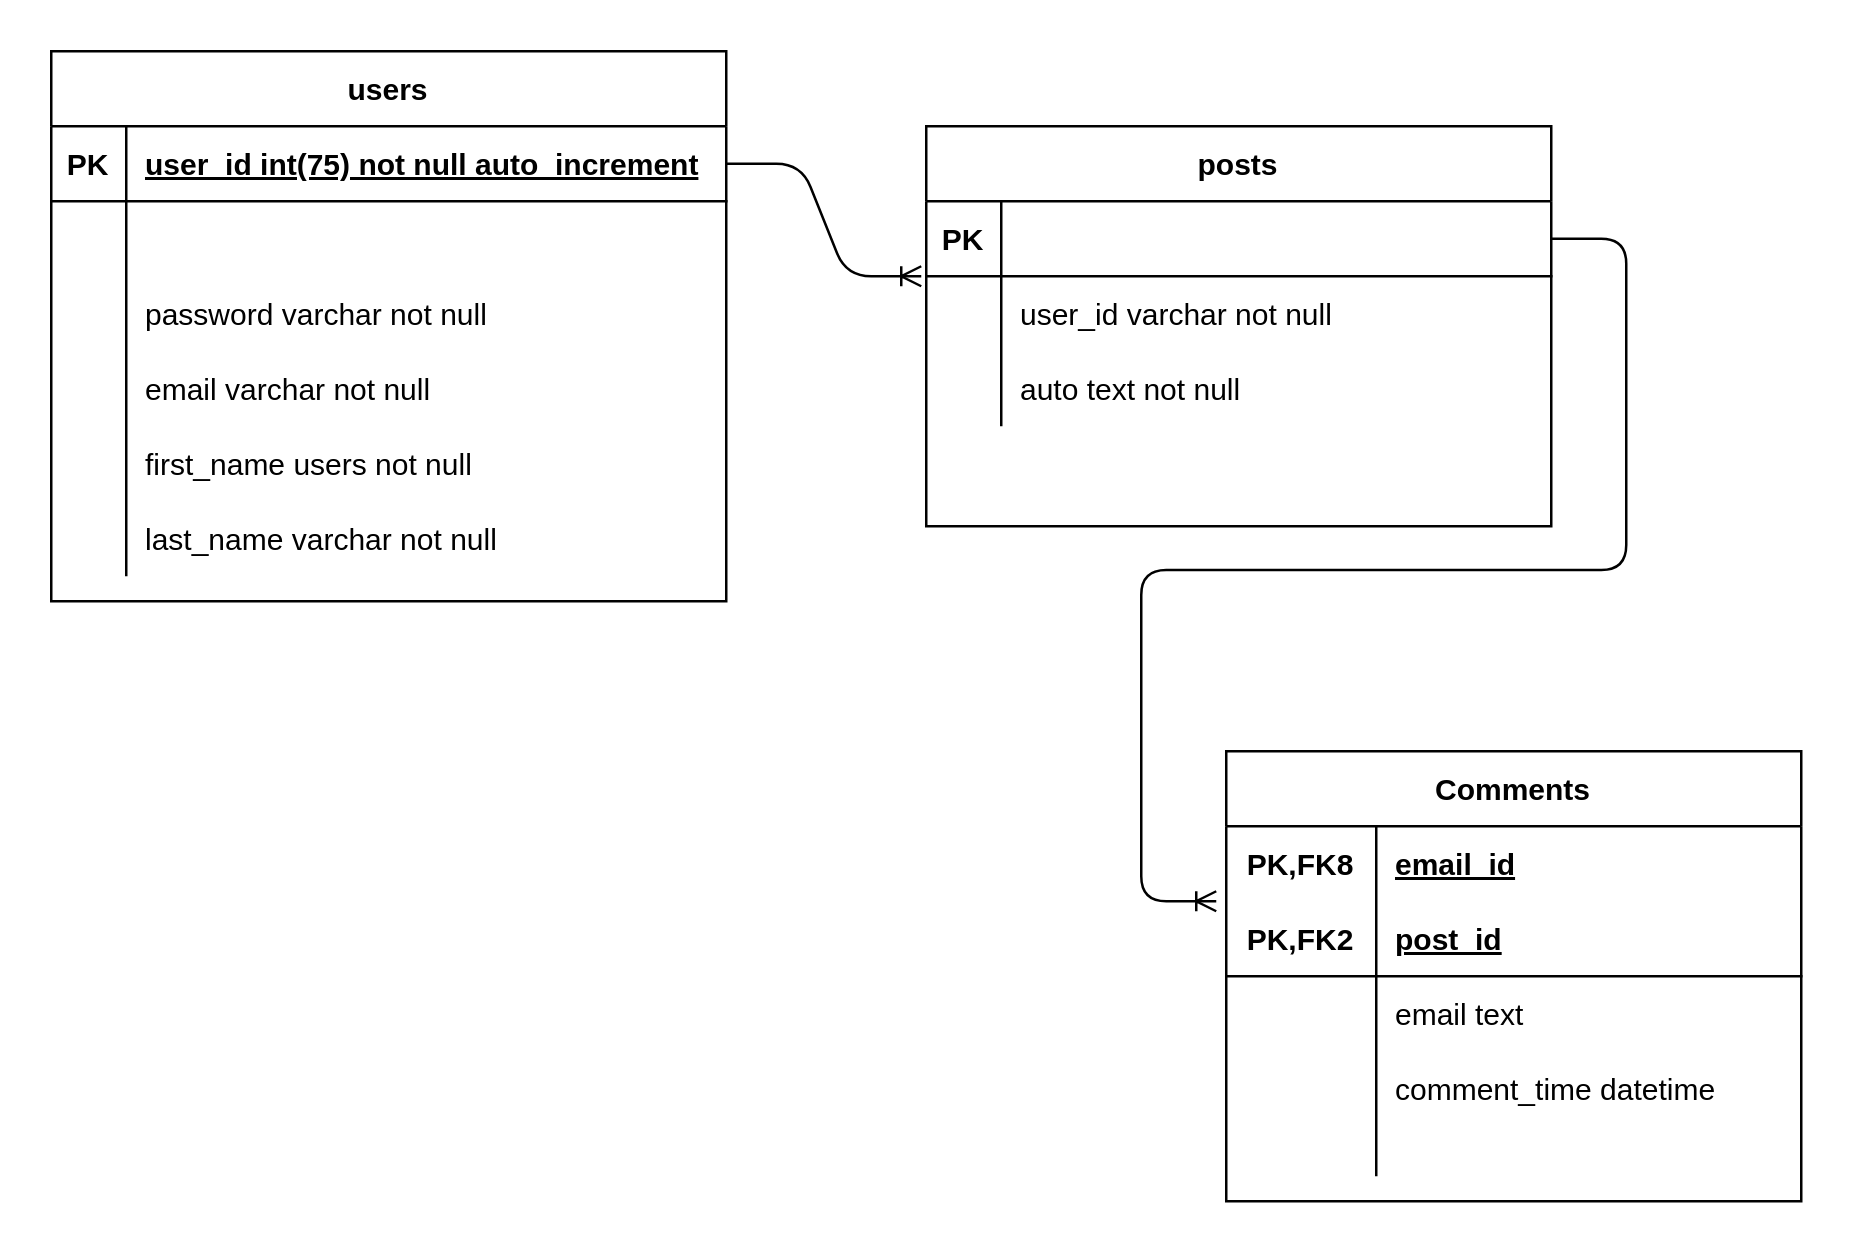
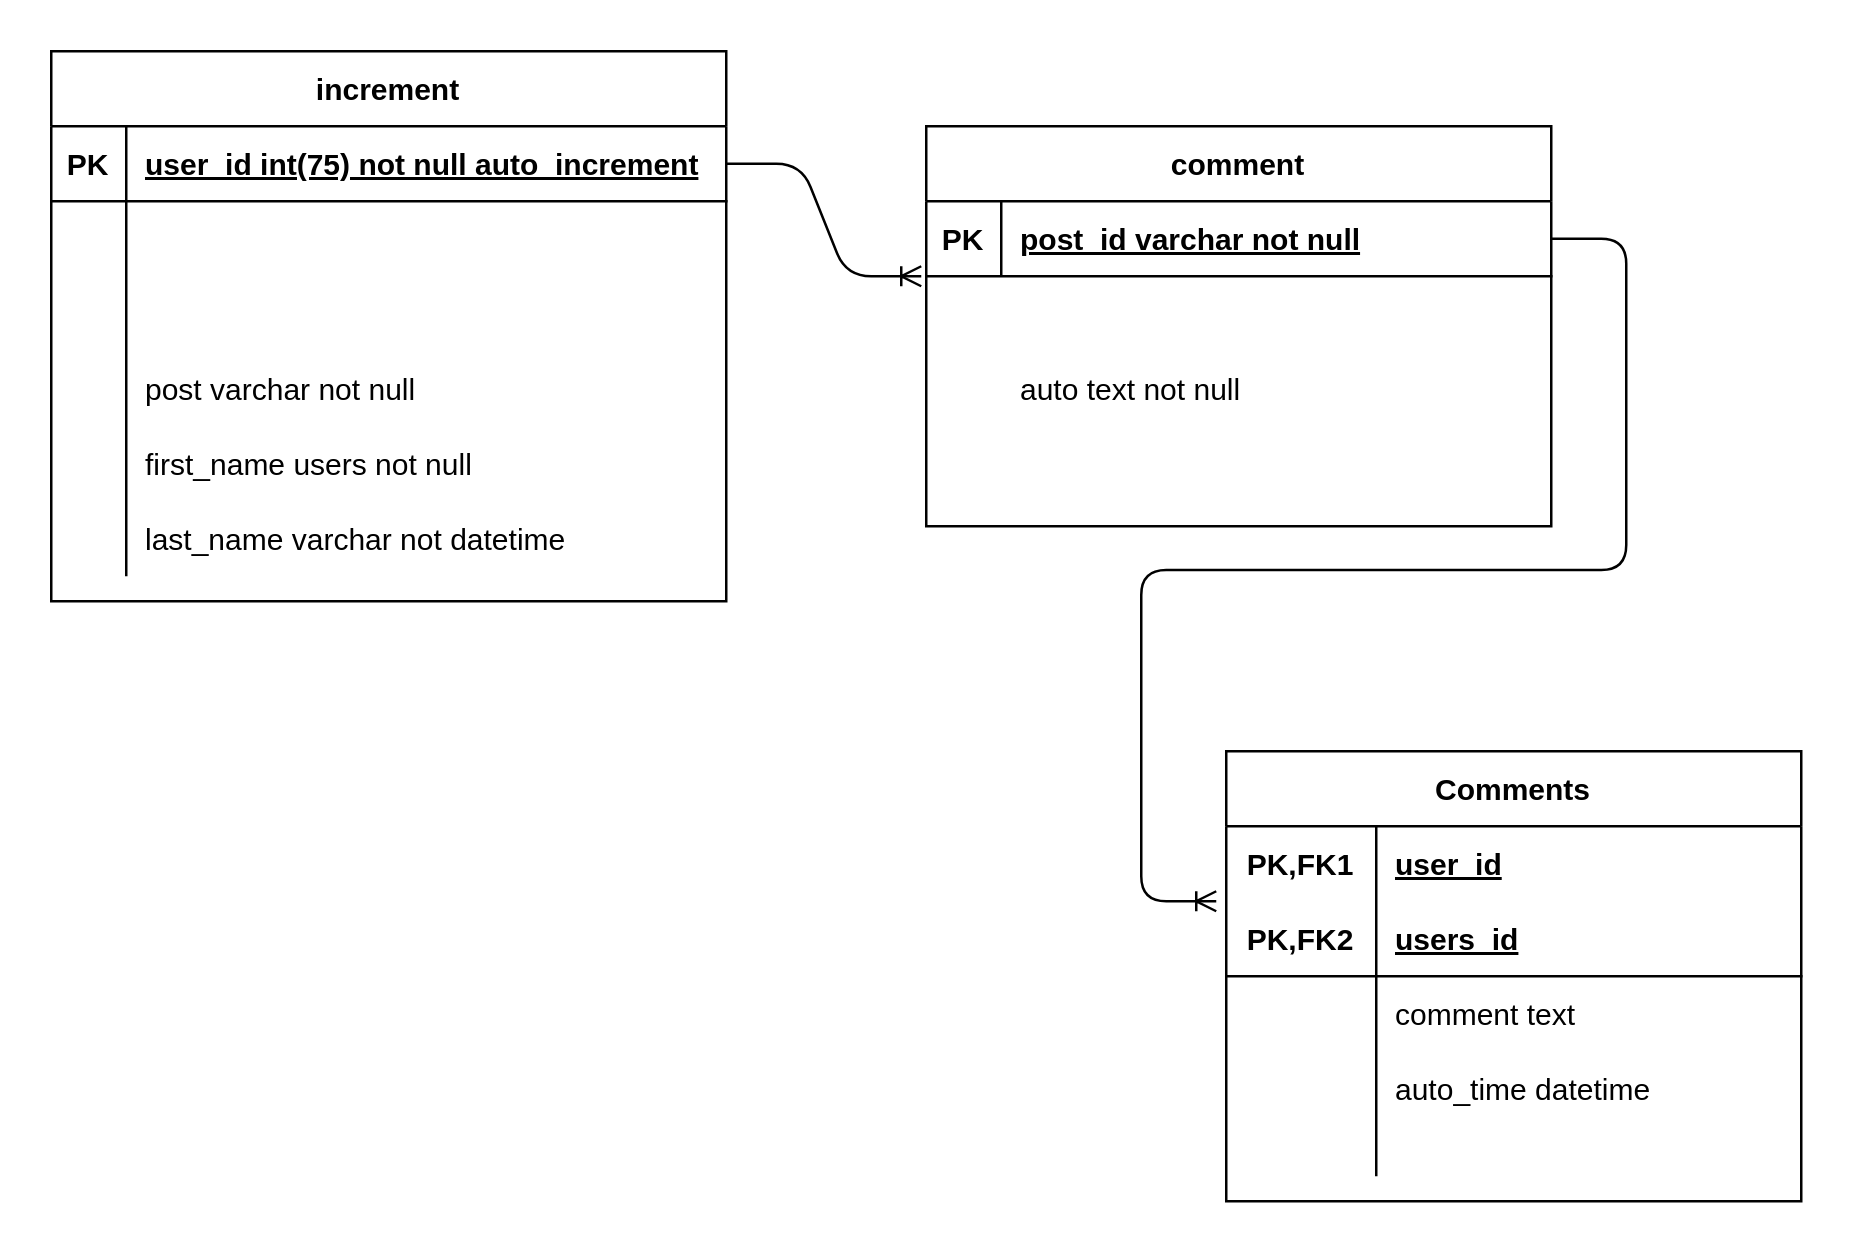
node "users": label "users" -> "increment"
node "posts": label "posts" -> "comment"
node "post_id varchar not null": added
node "password varchar not null": removed
node "user_id varchar not null": removed
node "email varchar not null": label "email varchar not null" -> "post varchar not null"
node "last_name varchar not null": label "last_name varchar not null" -> "last_name varchar not datetime"
node "PK,FK8": label "PK,FK8" -> "PK,FK1"
node "email_id": label "email_id" -> "user_id"
node "post_id": label "post_id" -> "users_id"
node "email text": label "email text" -> "comment text"
node "comment_time datetime": label "comment_time datetime" -> "auto_time datetime"
